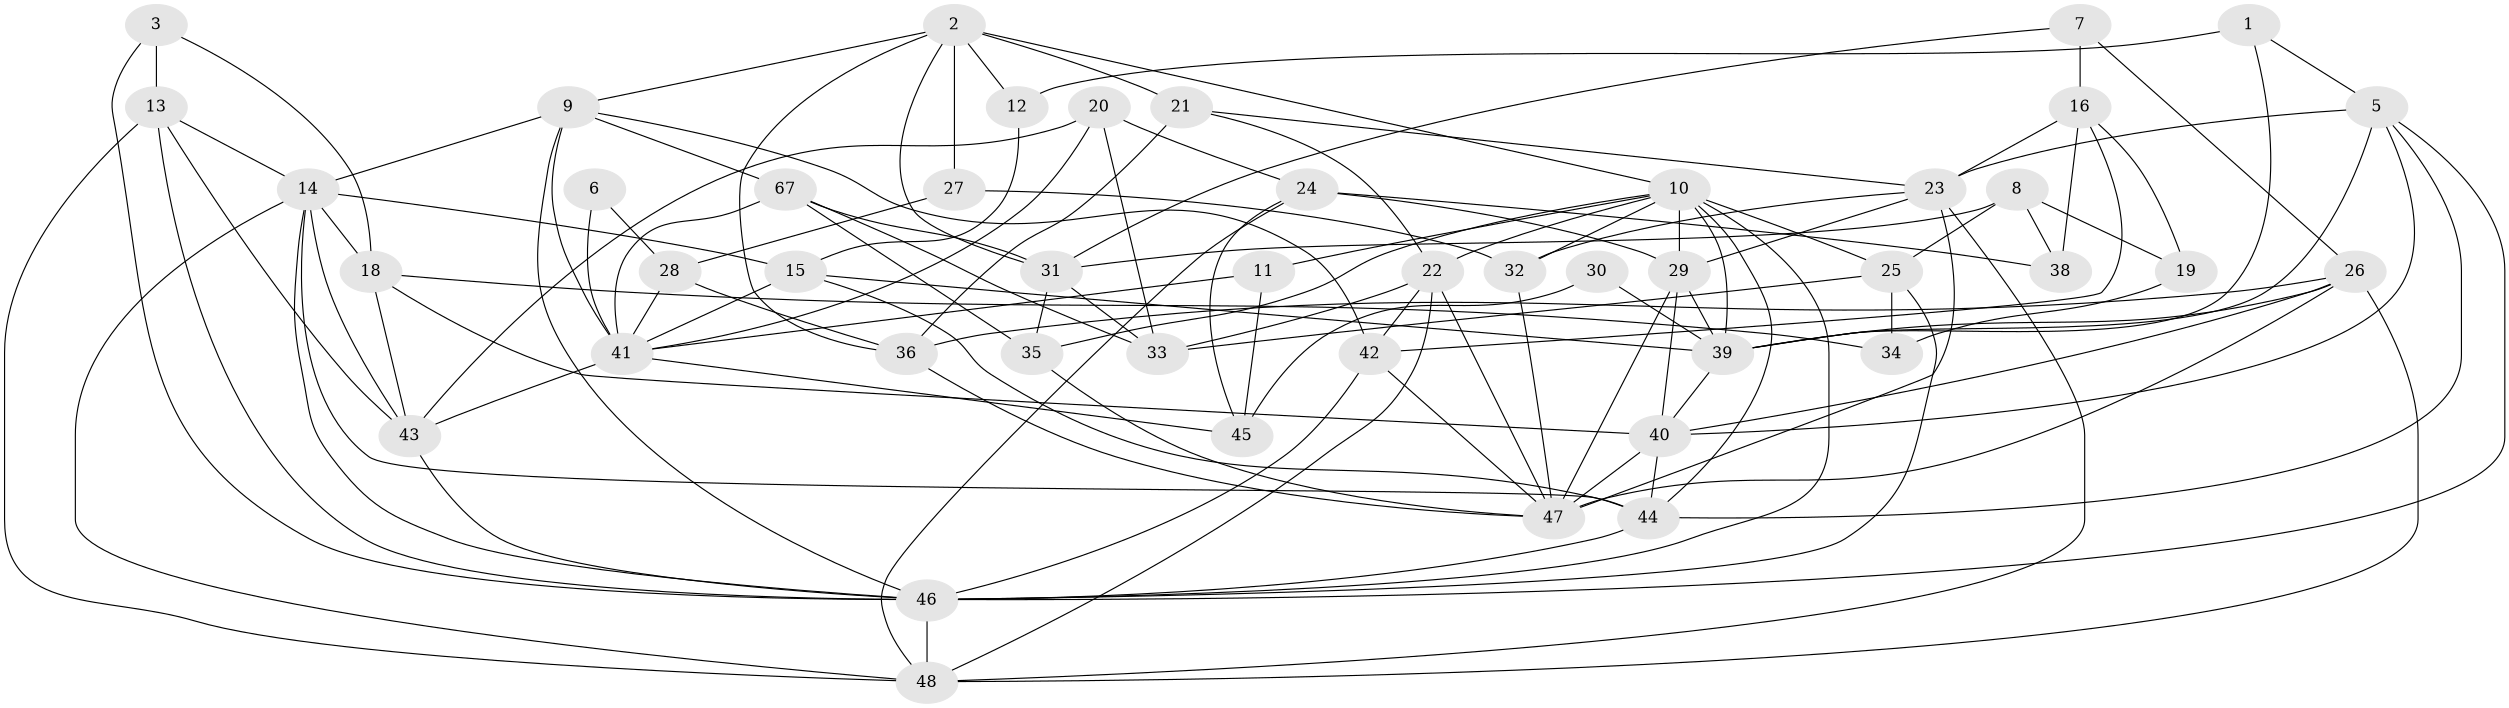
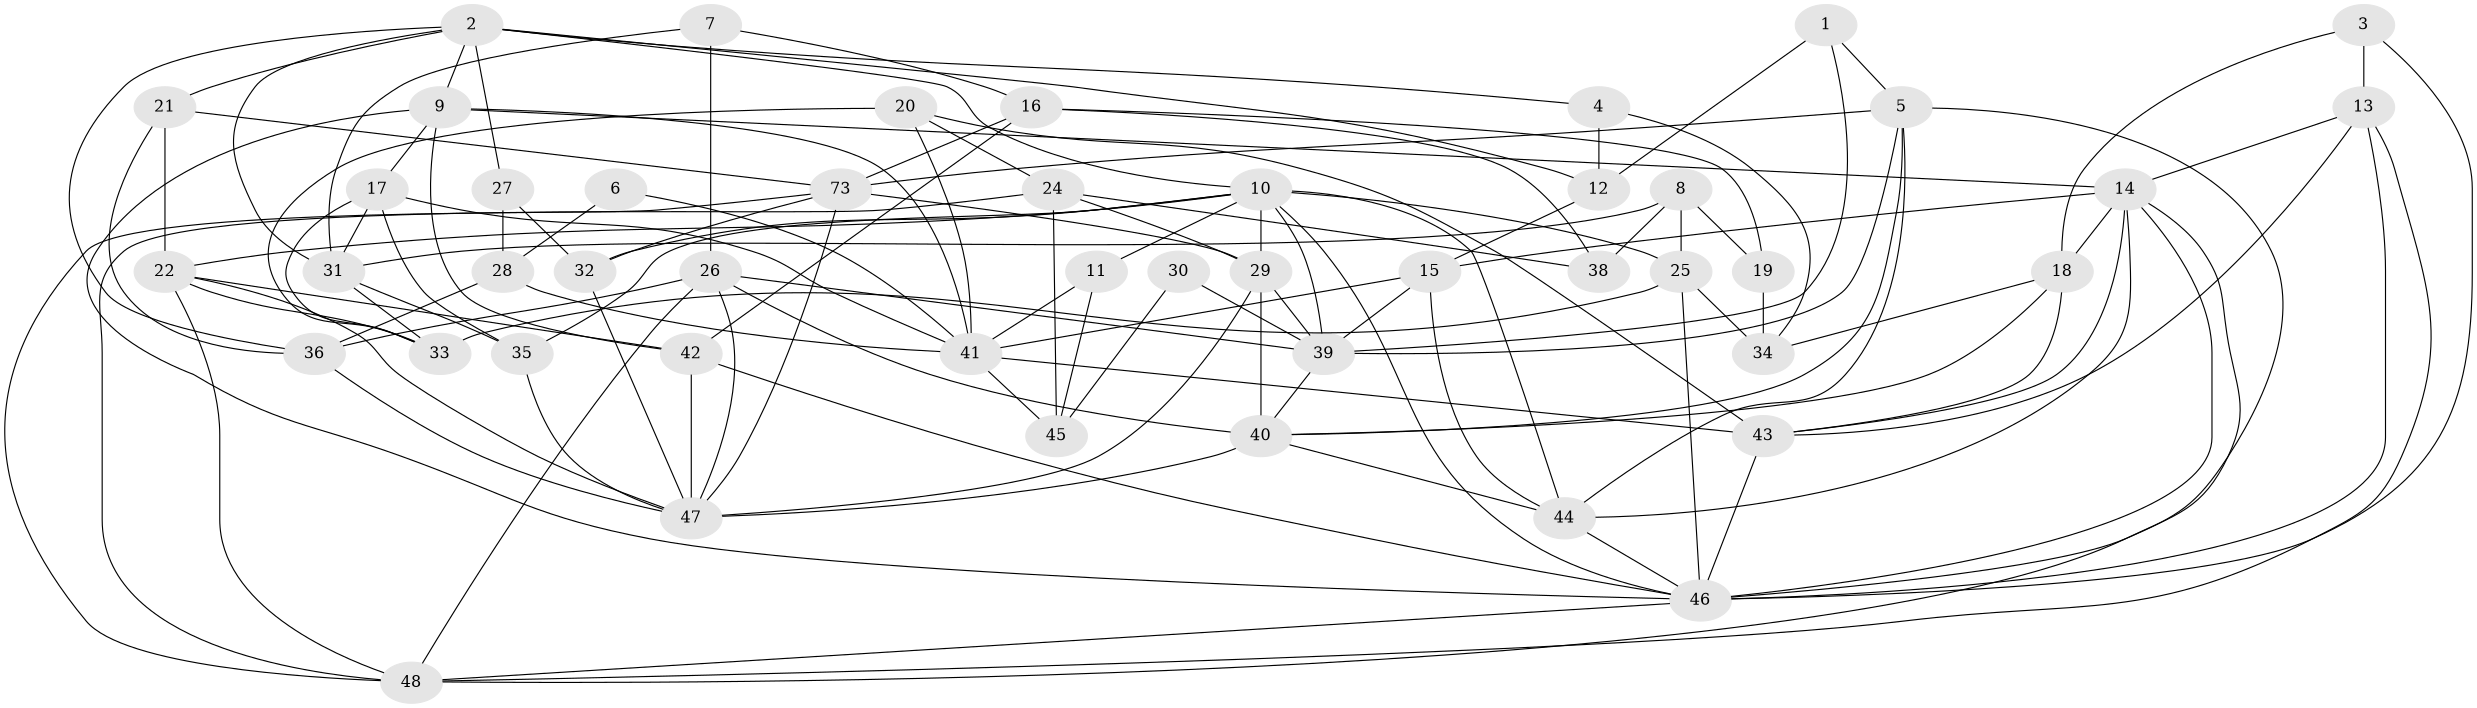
node "4": added
node "67": label "67" -> "17"
node "23": label "23" -> "73"
